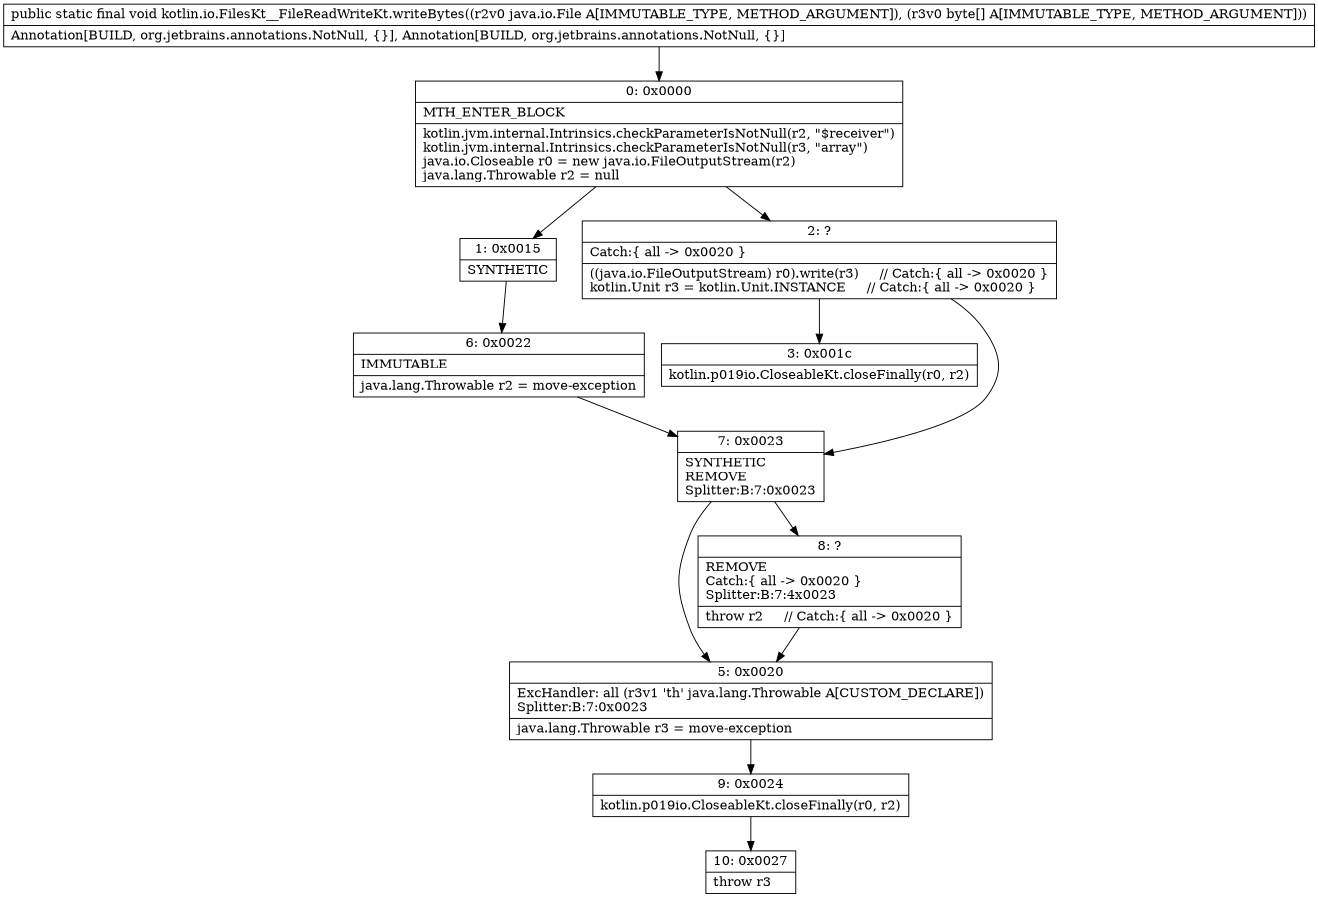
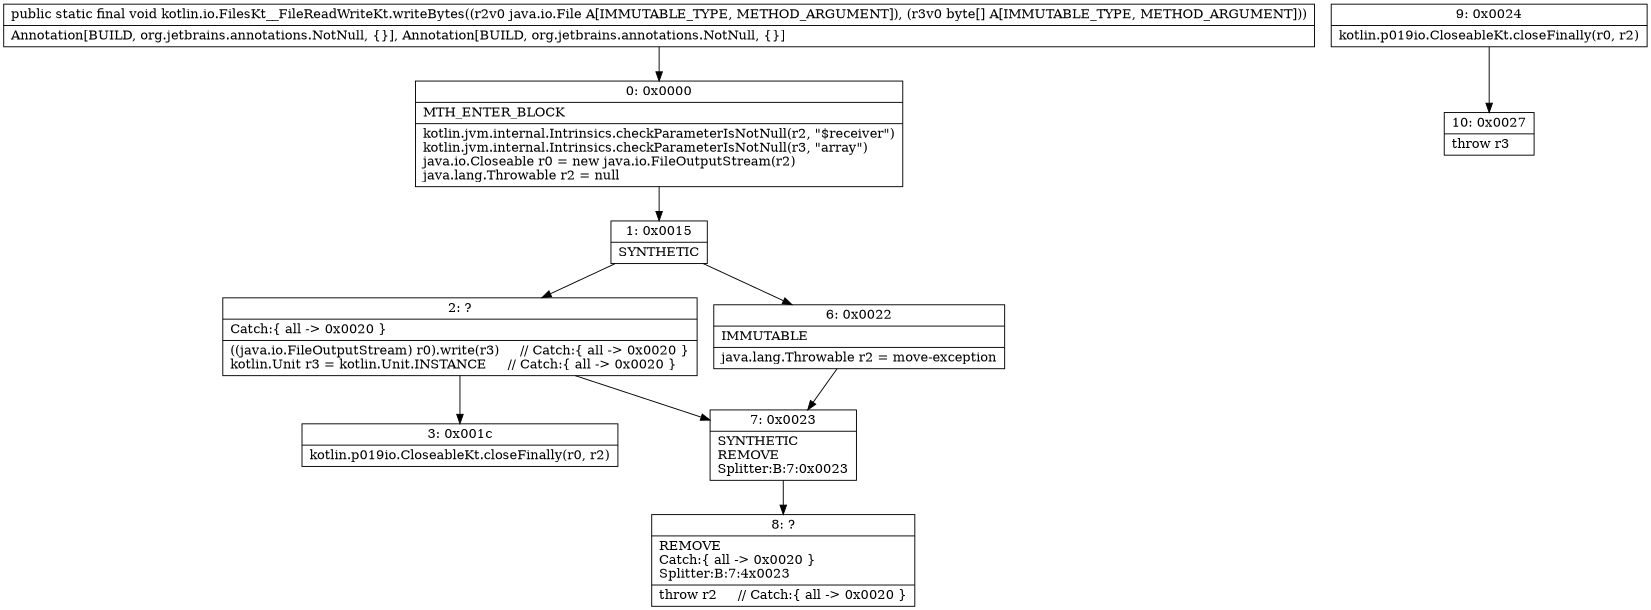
edge "0: 0x0000" -> "2: ?": now "1: 0x0015" -> "2: ?"
node "5: 0x0020": removed
